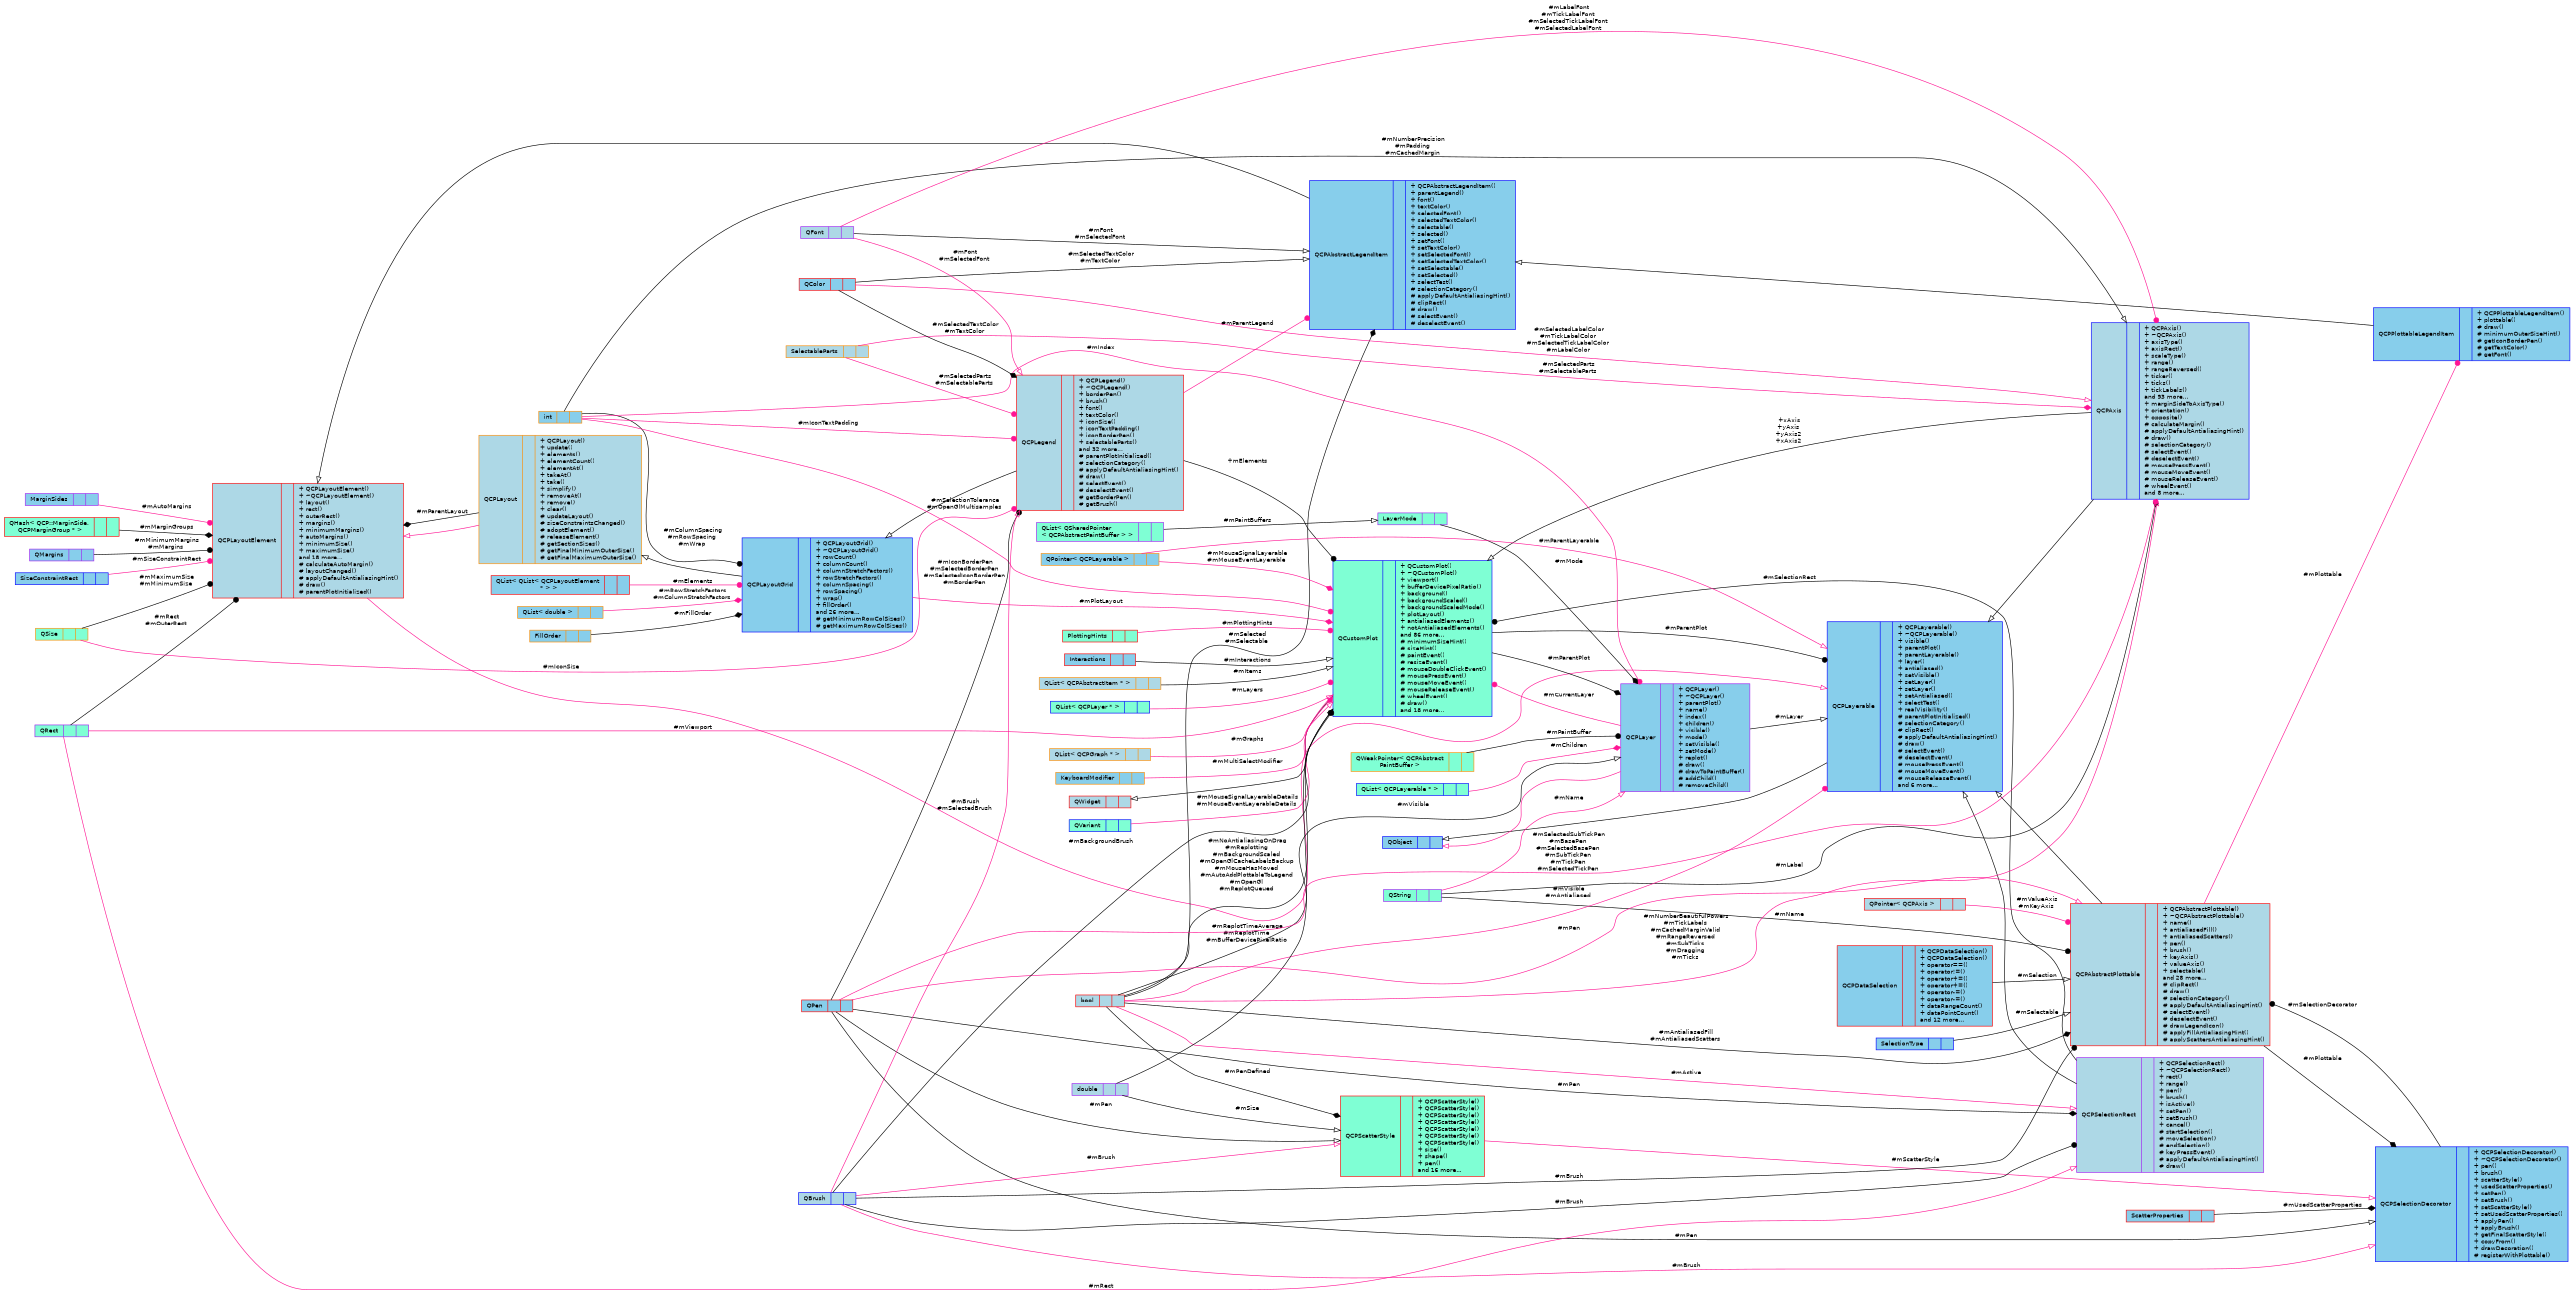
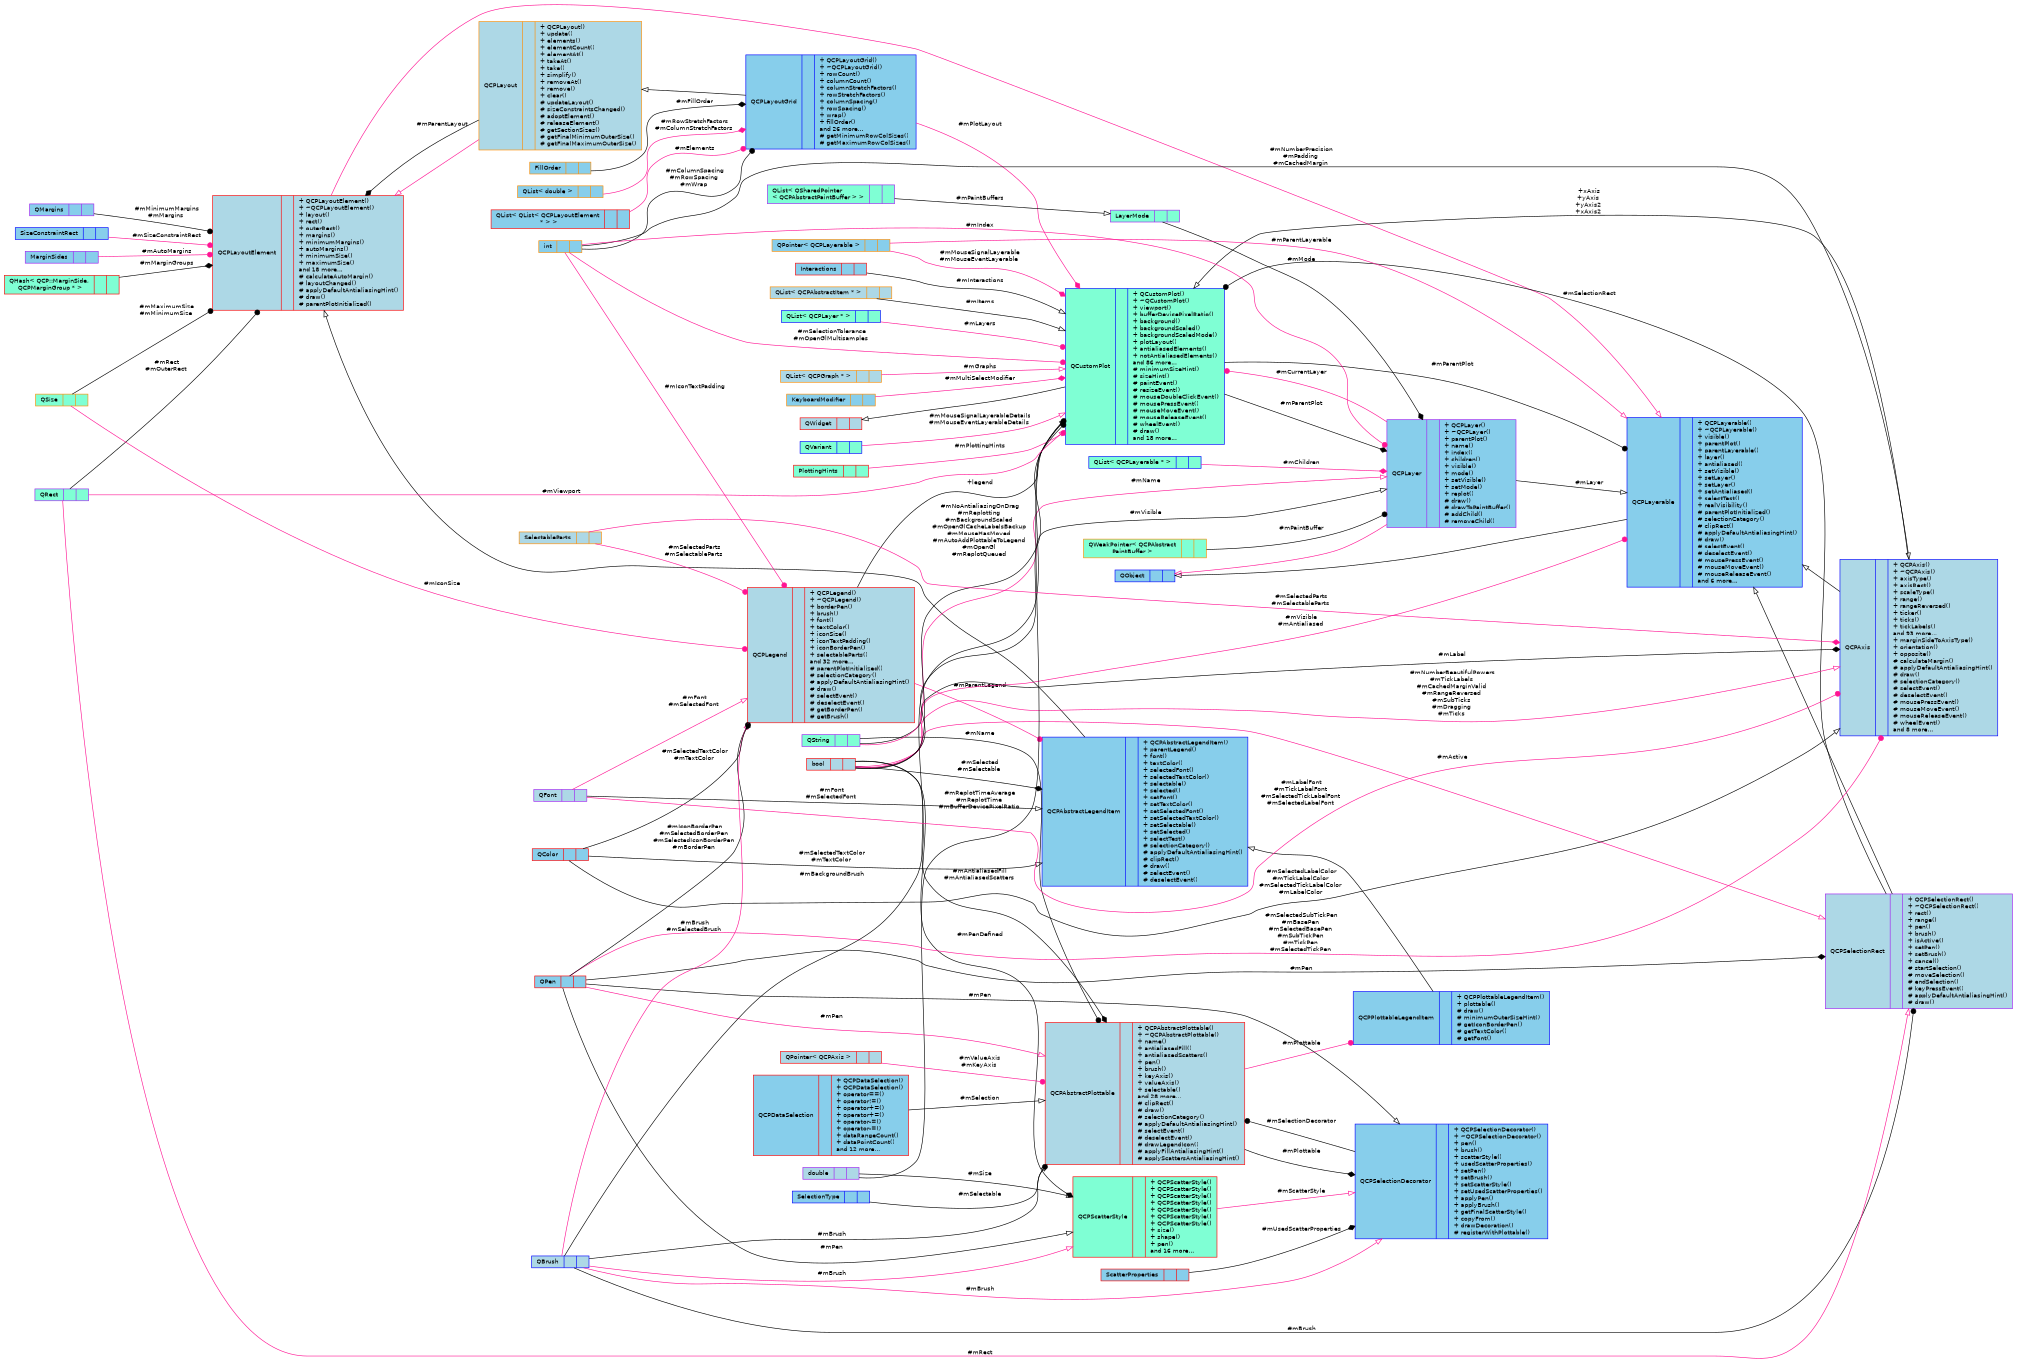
edge "QColor" -> "QCPAxis": color deeppink -> black
edge "QCPLegend" -> "QCustomPlot": label " +mElements" -> " +legend"
edge "QCPLegend" -> "QCPLayoutGrid": removed
edge "QCPAbstractPlottable" -> "QCPLayerable": removed
